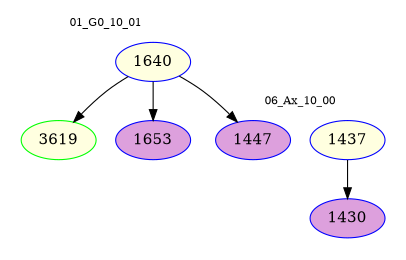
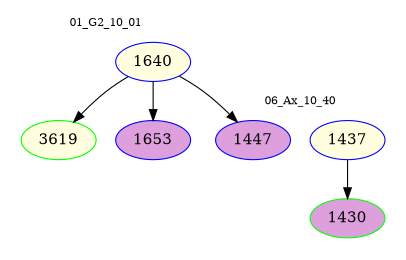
cluster "01_G0_10_01": label "01_G0_10_01" -> "01_G2_10_01"
cluster "06_Ax_10_00": label "06_Ax_10_00" -> "06_Ax_10_40"
node "1430": color blue -> green
